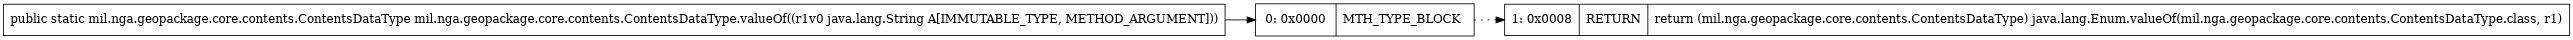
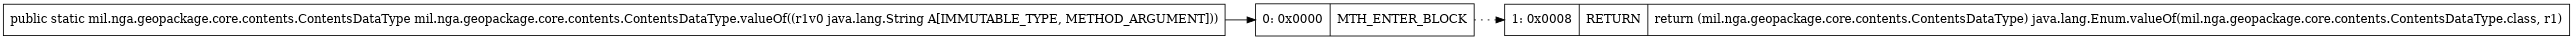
node "0: 0x0000": text "MTH_TYPE_BLOCK" -> "MTH_ENTER_BLOCK"
